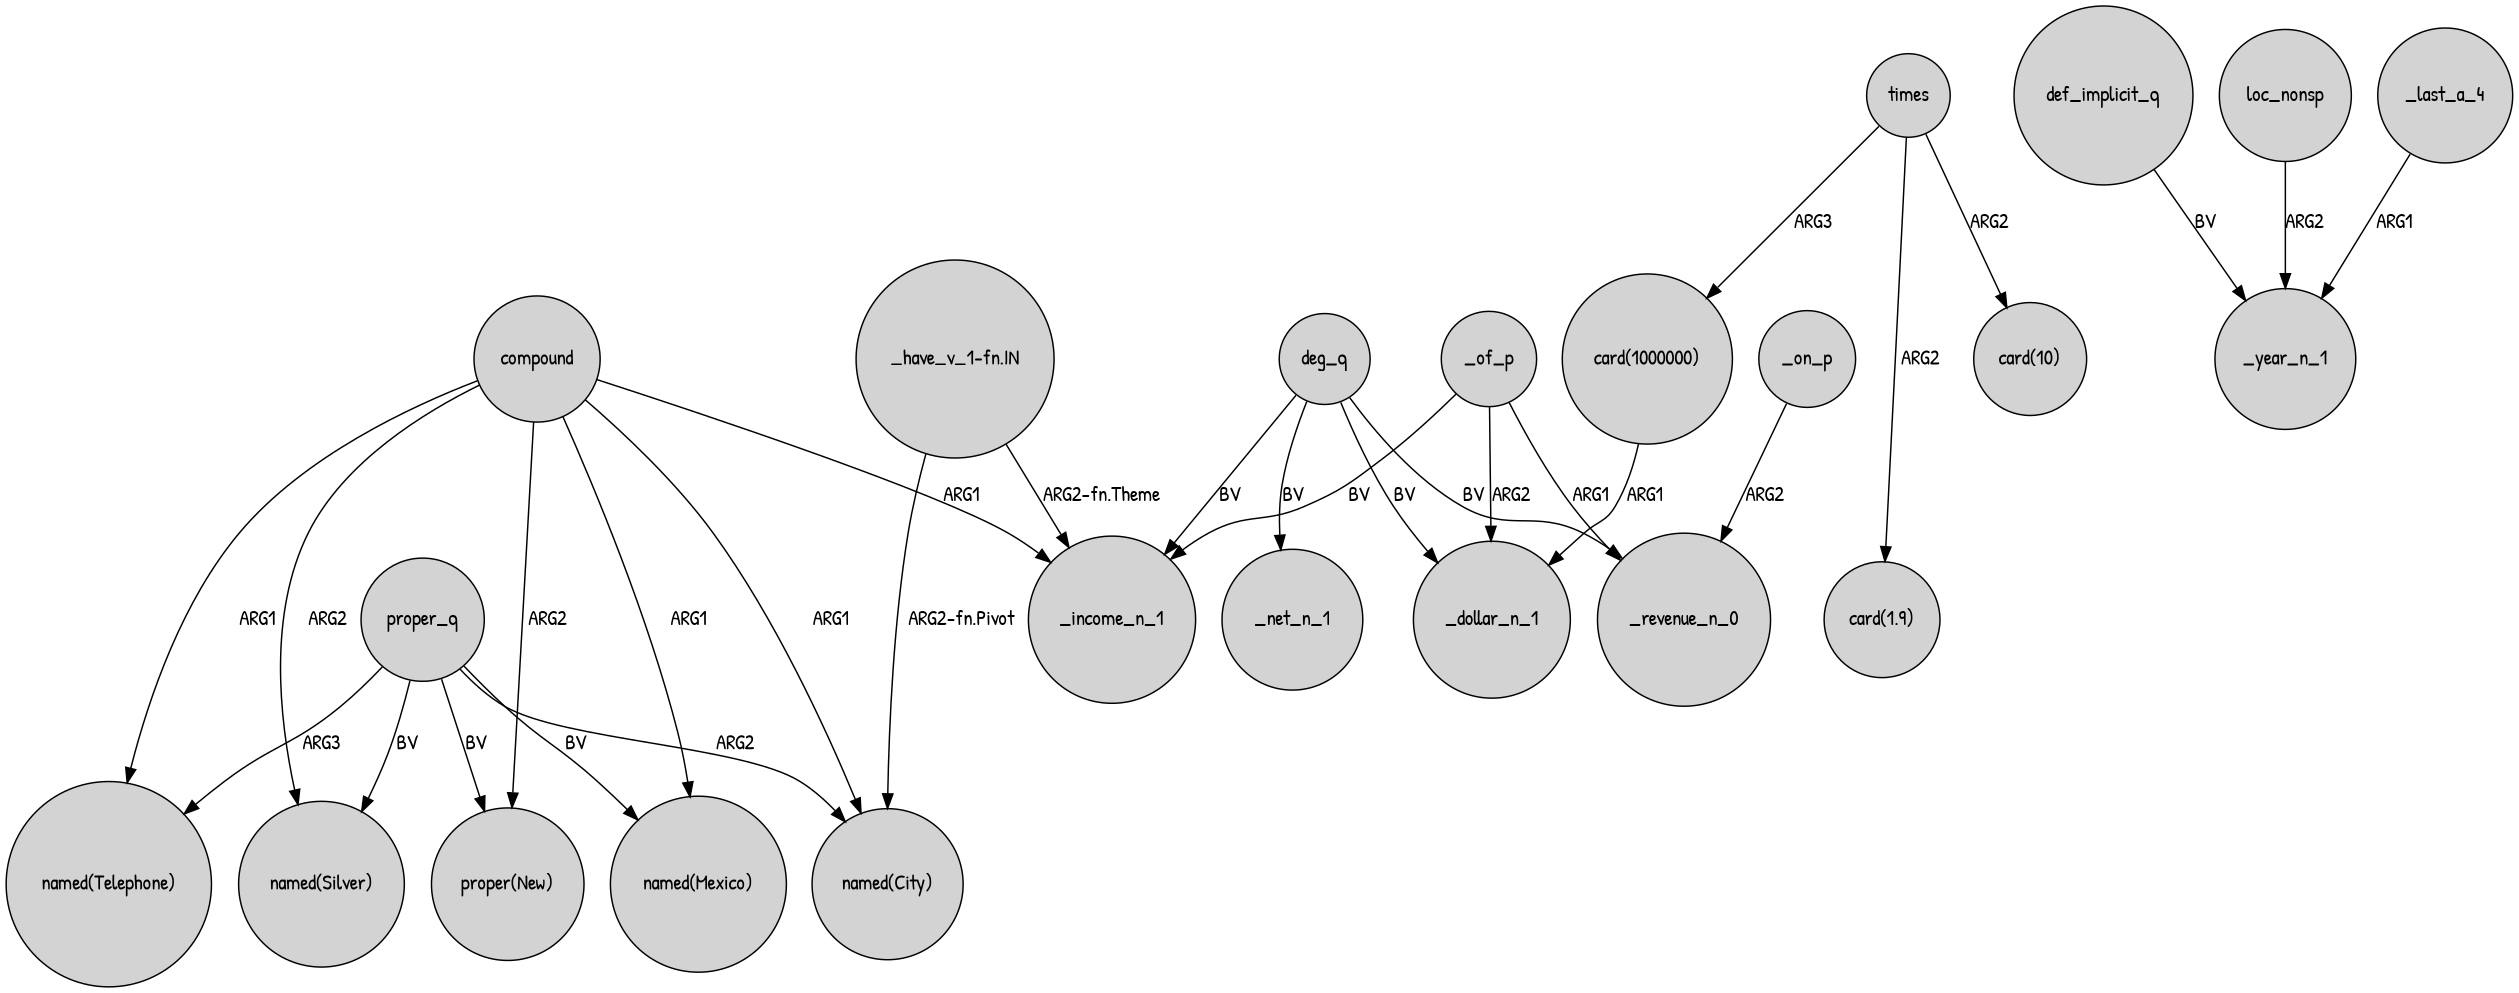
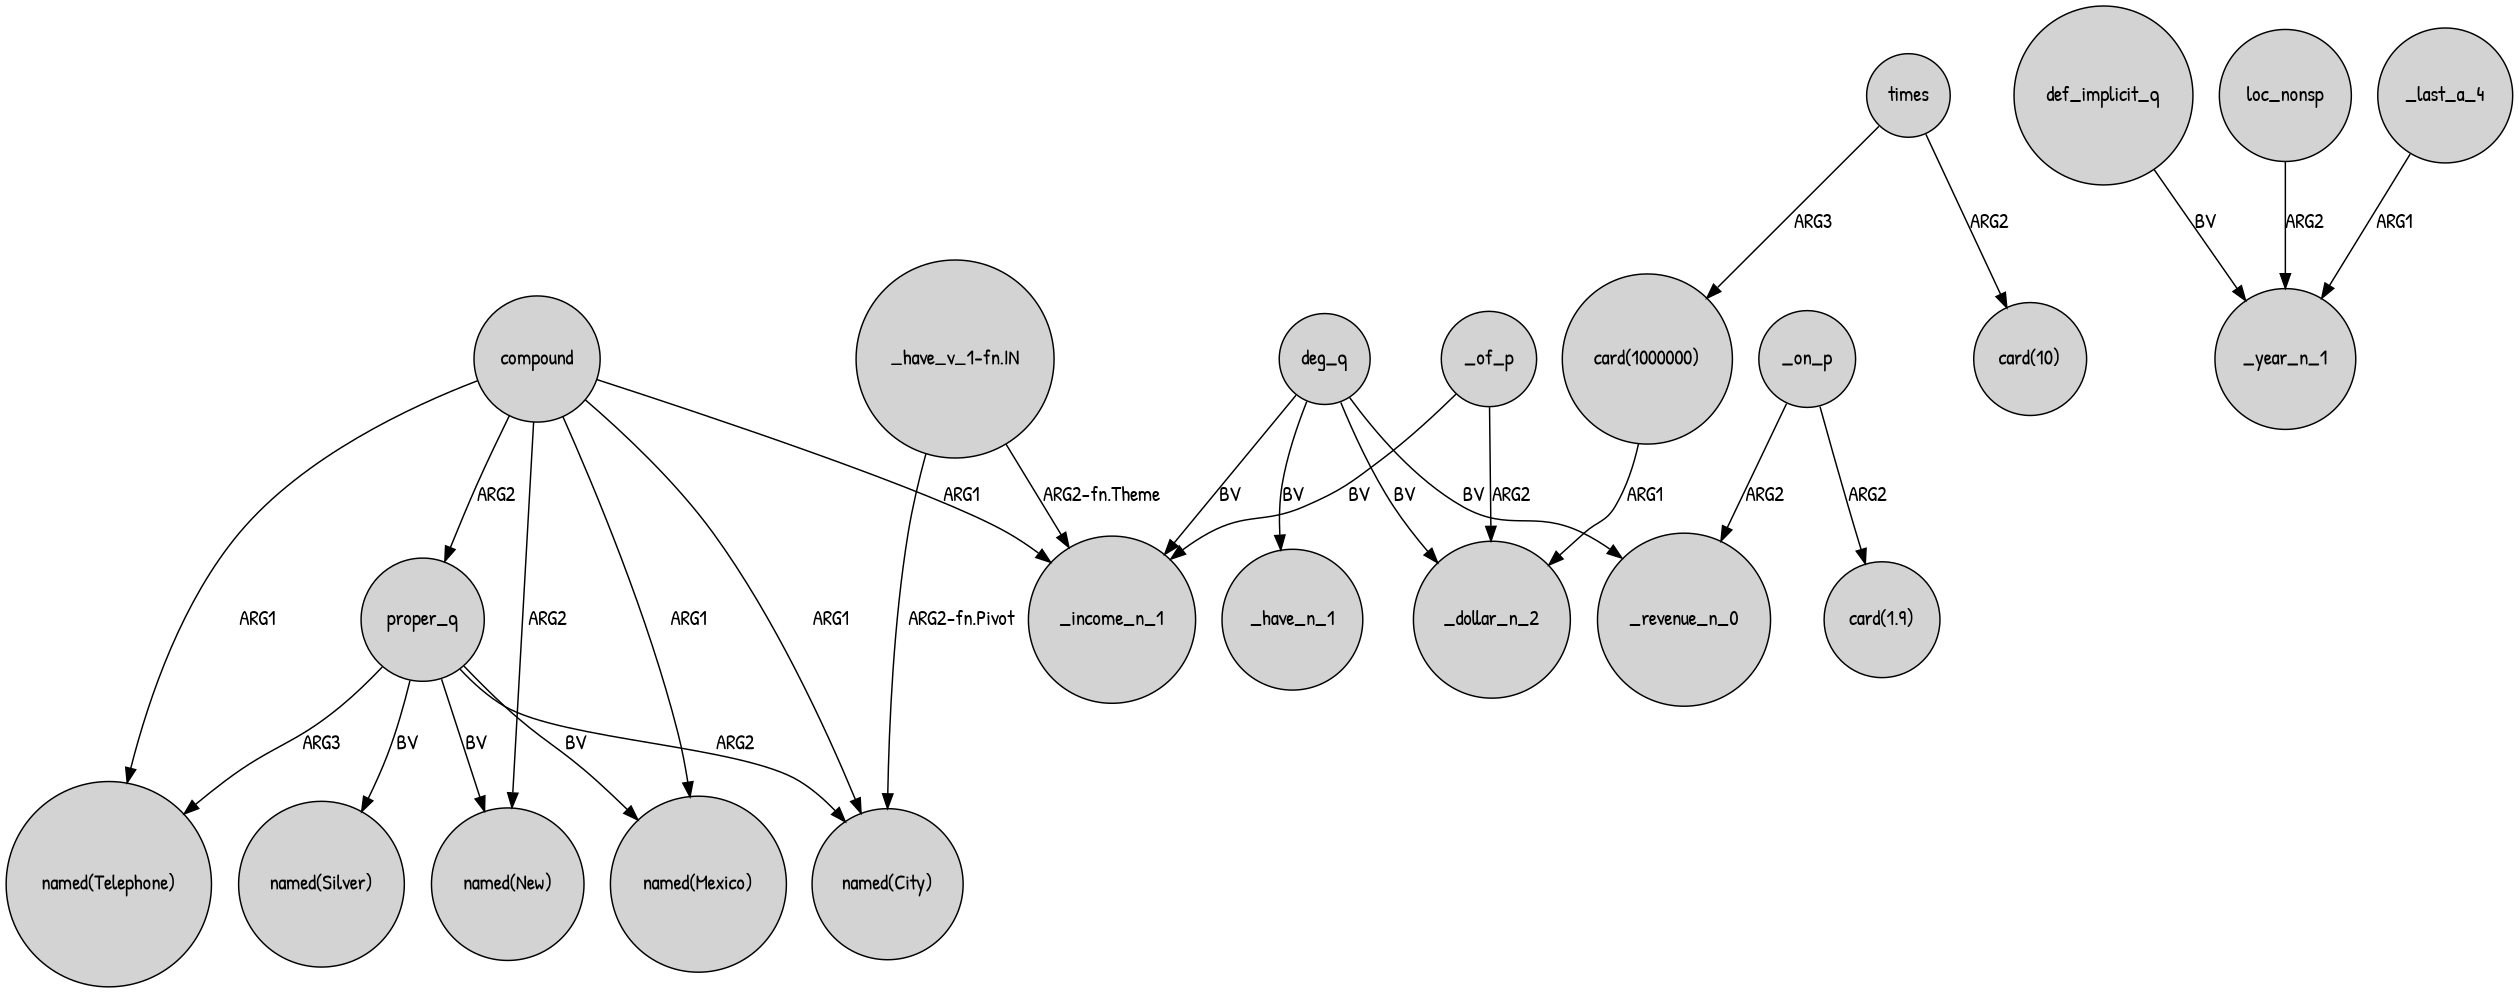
edge "times" -> "card(1.9)": now "_on_p" -> "card(1.9)"
edge "_of_p" -> "_revenue_n_0": removed, label "ARG1"
edge "compound" -> "named(Silver)": now "compound" -> "proper_q"
node "_net_n_1": label "_net_n_1" -> "_have_n_1"
node "_dollar_n_1": label "_dollar_n_1" -> "_dollar_n_2"
node "proper(New)": label "proper(New)" -> "named(New)"
